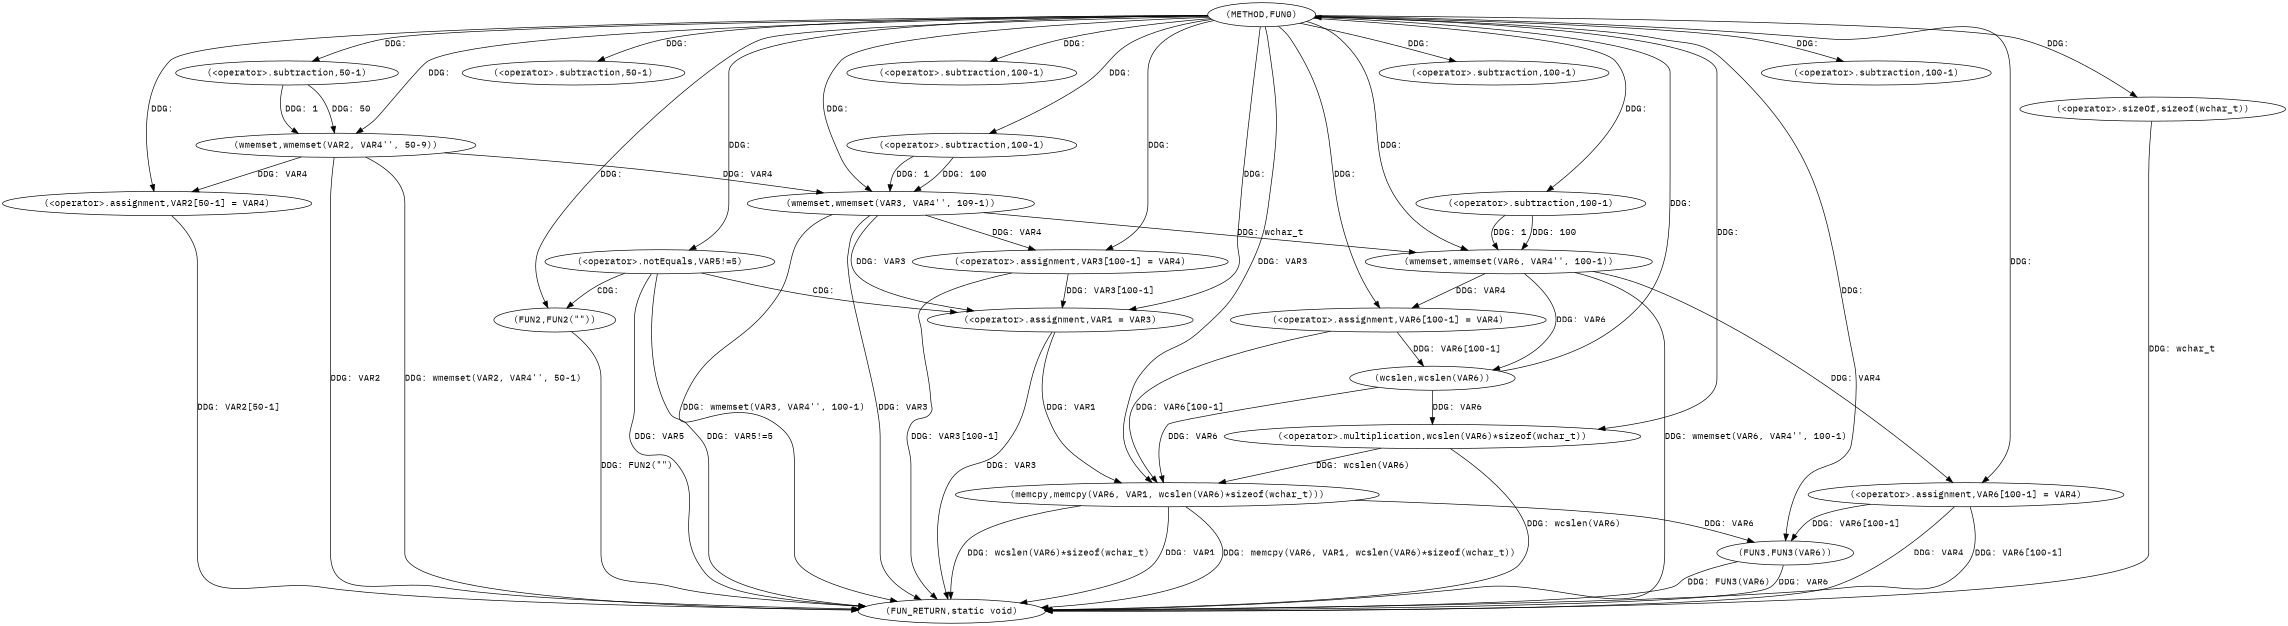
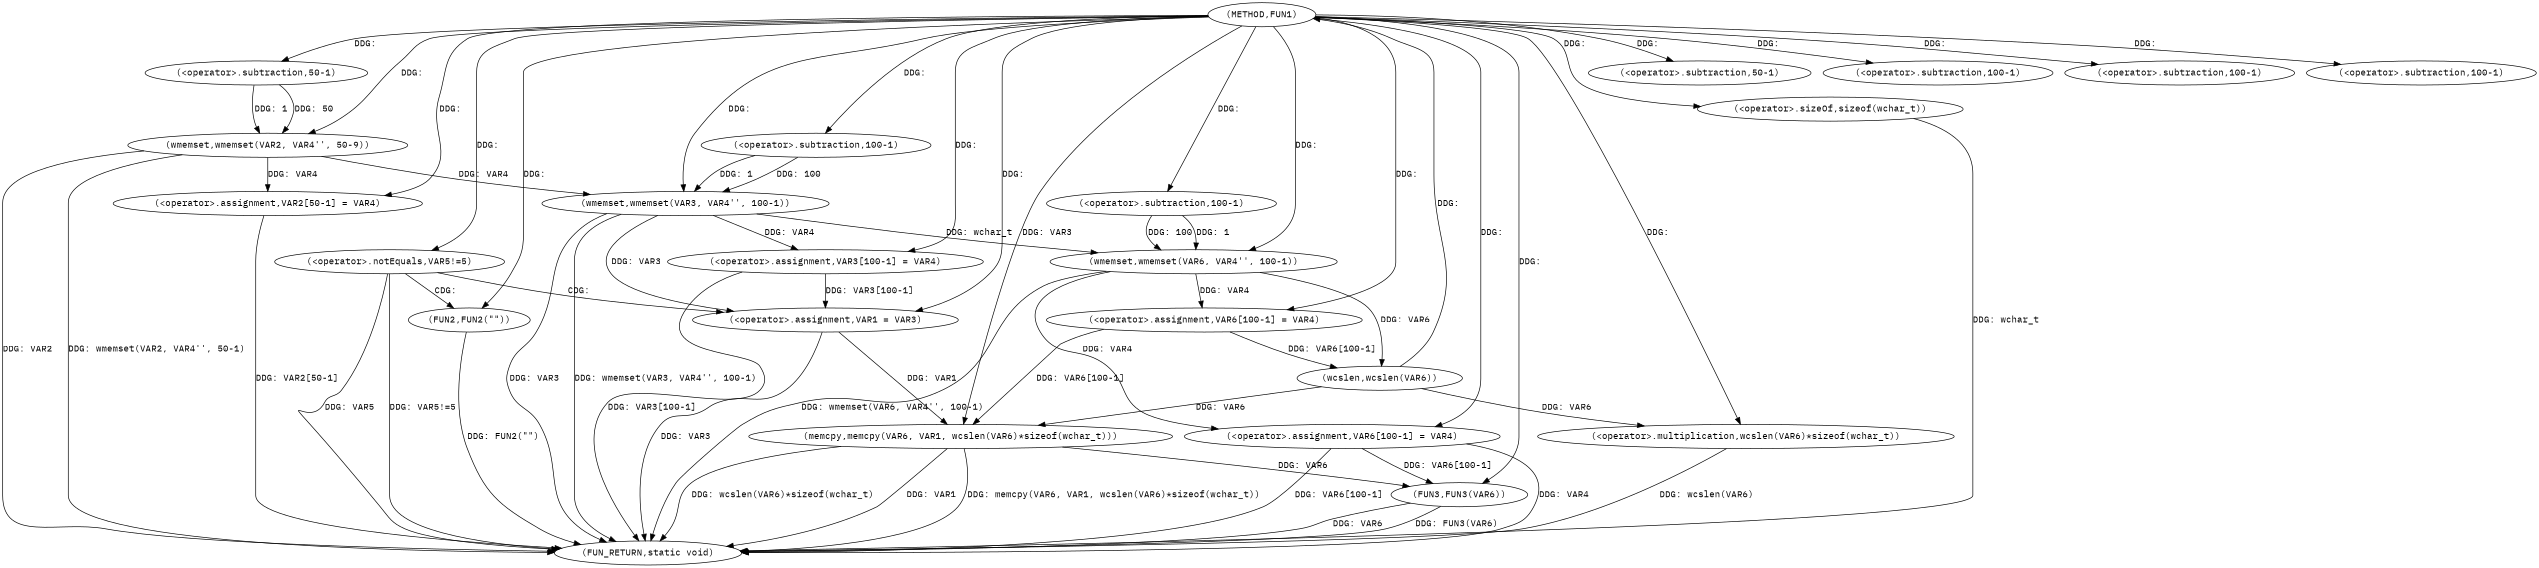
node "(METHOD,FUN0)": label "(METHOD,FUN0)" -> "(METHOD,FUN1)"
node "(wmemset,wmemset(VAR3, VAR4'', 109-1))": label "(wmemset,wmemset(VAR3, VAR4'', 109-1))" -> "(wmemset,wmemset(VAR3, VAR4'', 100-1))"
edge "(<operator>.multiplication,wcslen(VAR6)*sizeof(wchar_t))" -> "(memcpy,memcpy(VAR6, VAR1, wcslen(VAR6)*sizeof(wchar_t)))": removed, label "DDG: wcslen(VAR6)"
